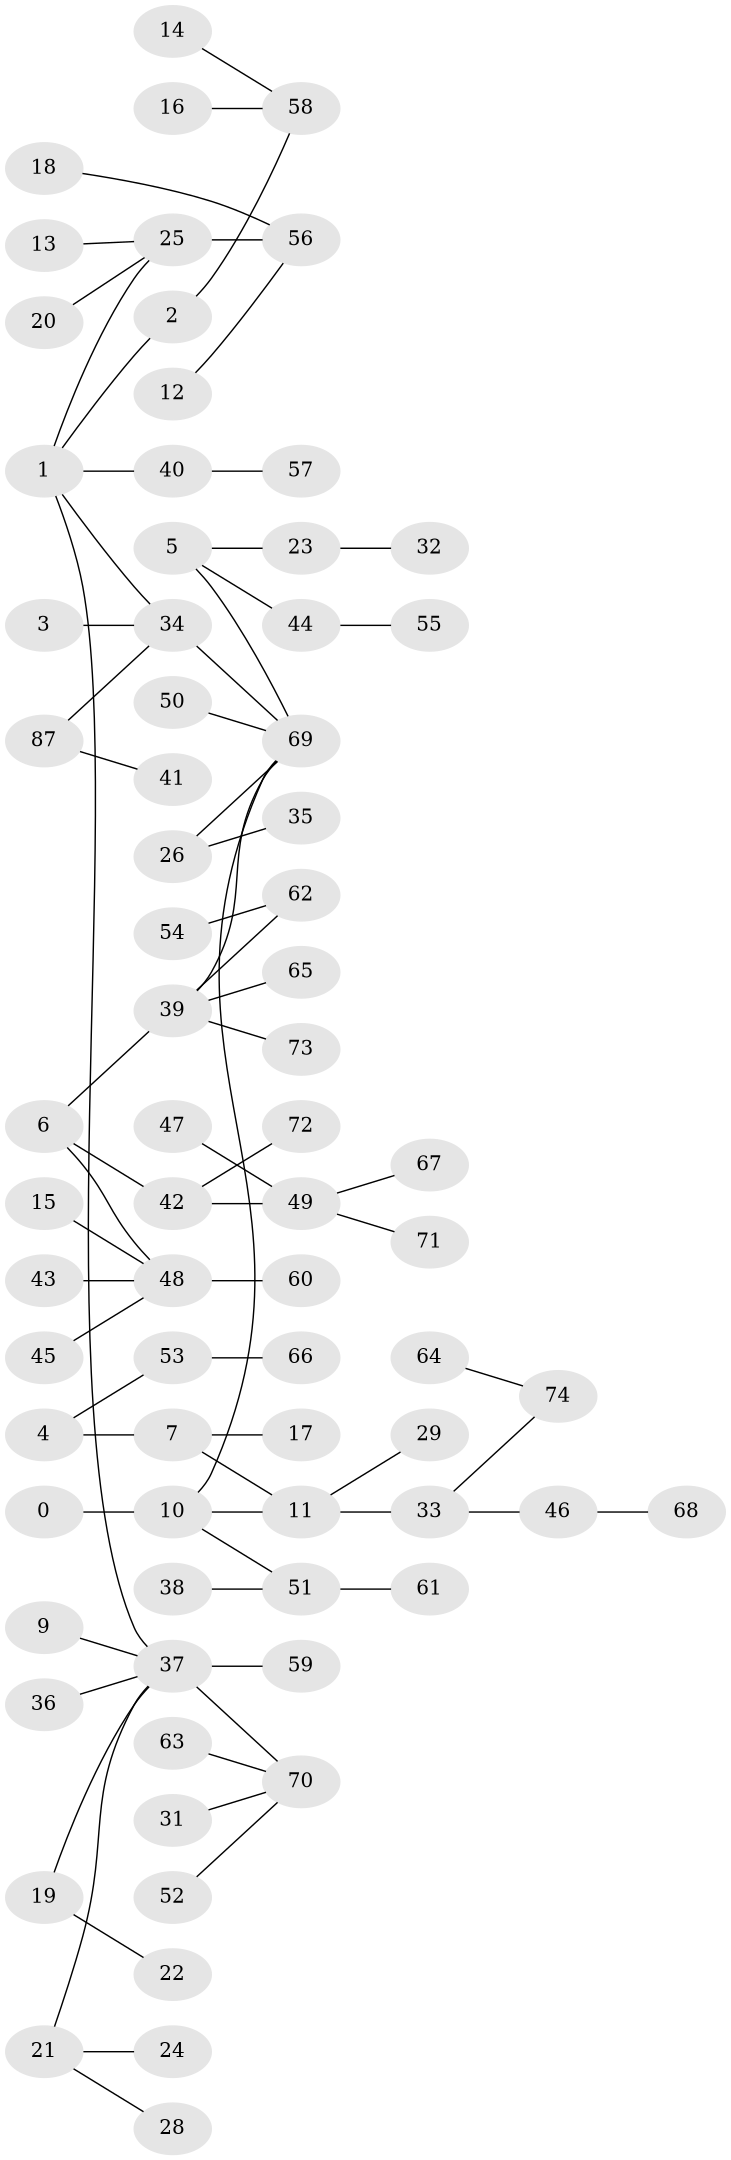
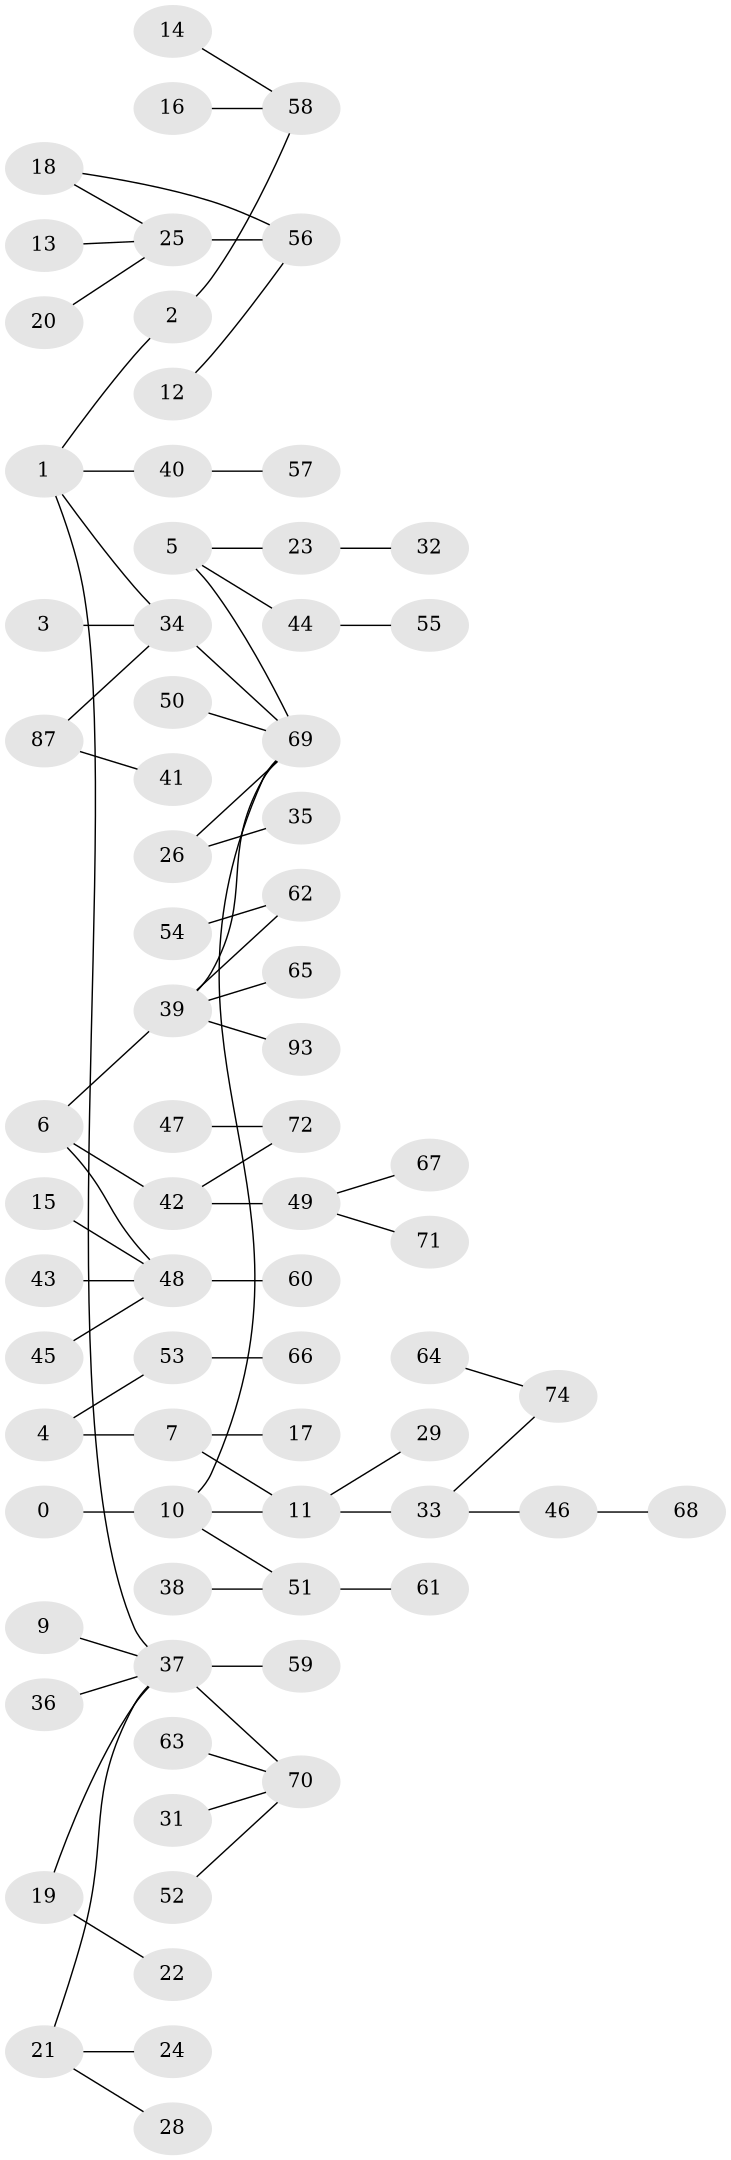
edge "25" -- "1": now "25" -- "18"
node "73": label "73" -> "93"
edge "47" -- "49": now "47" -- "72"
